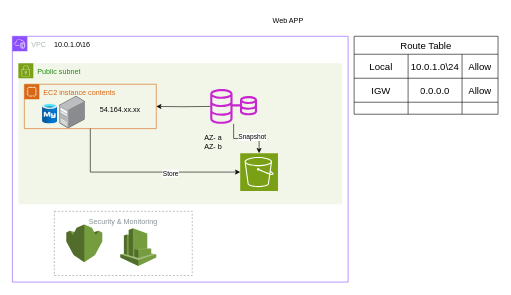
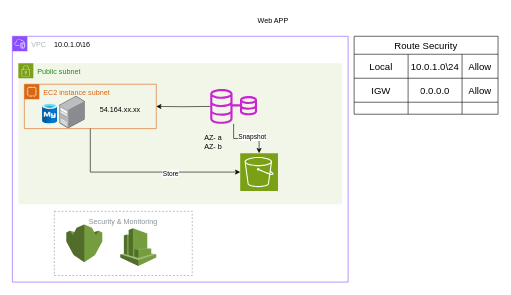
node "Web APP": moved (288, 21) -> (273, 21)
node "Route Table": label "Route Table" -> "Route Security"
node "EC2 instance contents": label "EC2 instance contents" -> "EC2 instance subnet"
